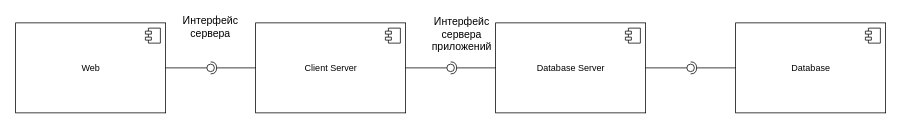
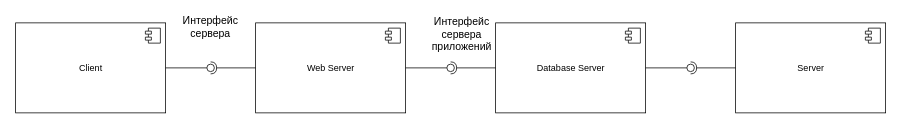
node "Web": label "Web" -> "Client"
node "Client Server": label "Client Server" -> "Web Server"
node "Database": label "Database" -> "Server"
